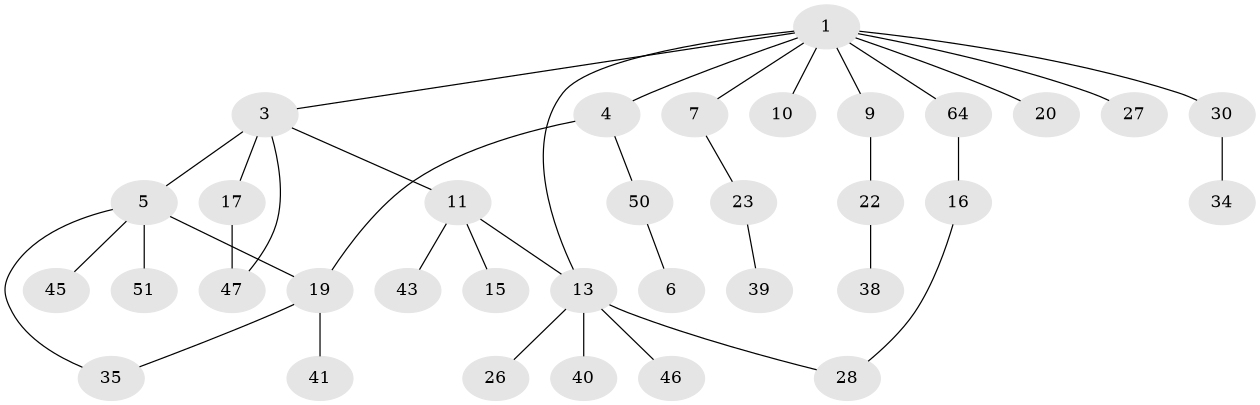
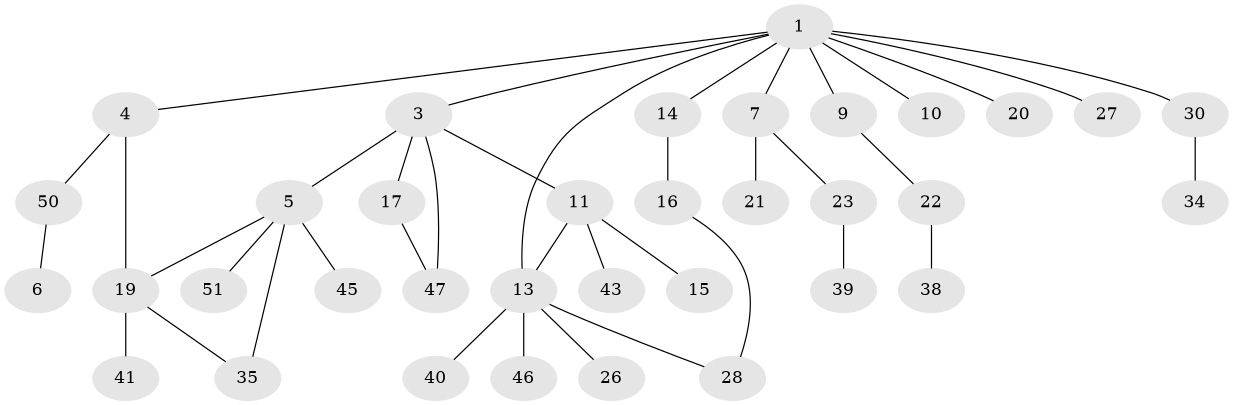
node "64": label "64" -> "14"
node "21": added
